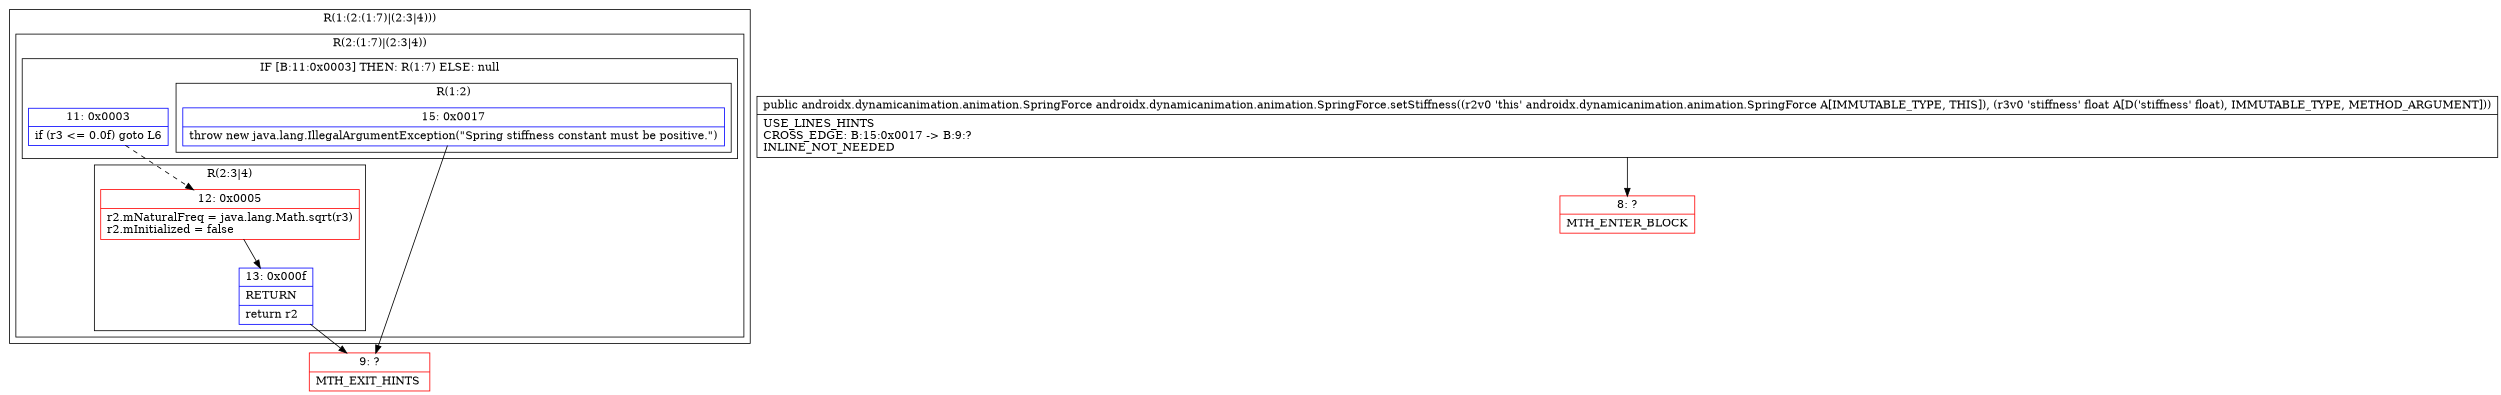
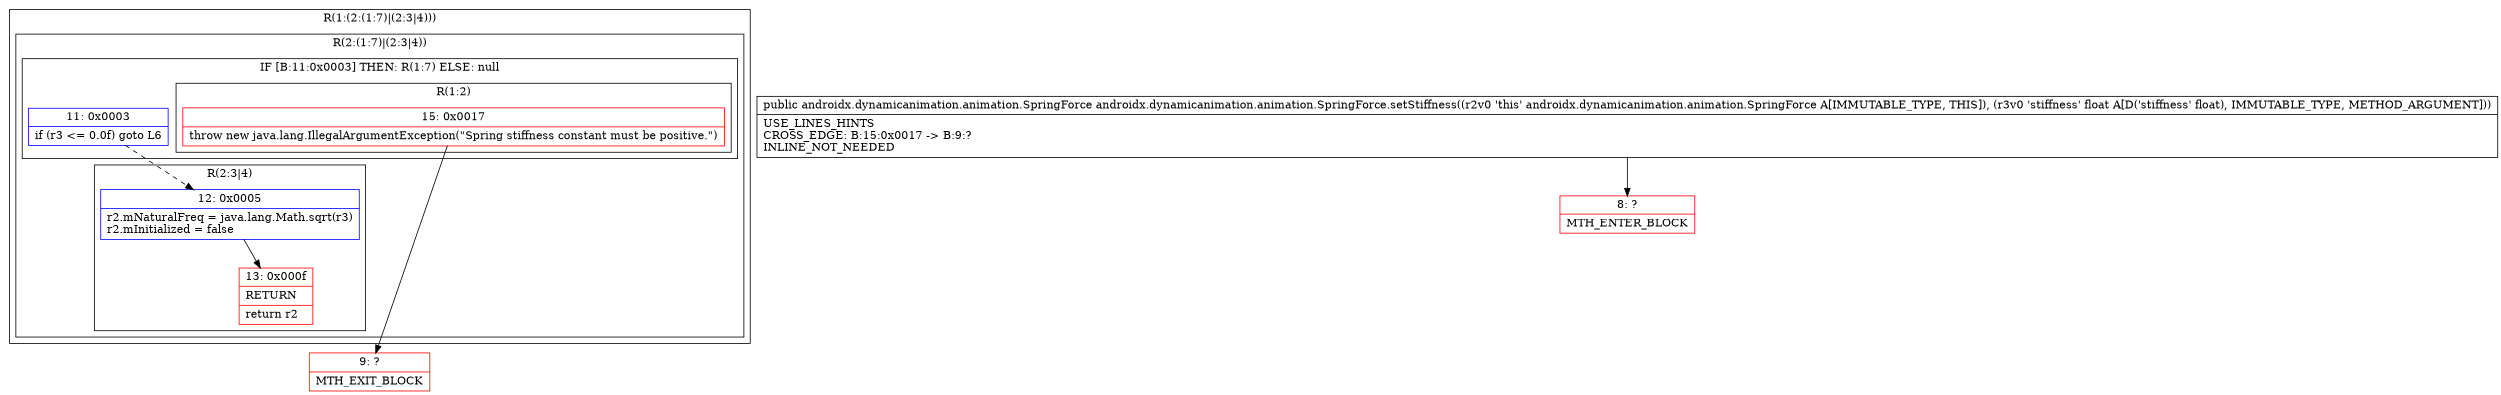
node "15: 0x0017": color blue -> red
node "12: 0x0005": color red -> blue
node "13: 0x000f": color blue -> red
edge "13: 0x000f" -> "9: ?": removed
node "9: ?": text "MTH_EXIT_HINTS" -> "MTH_EXIT_BLOCK"
